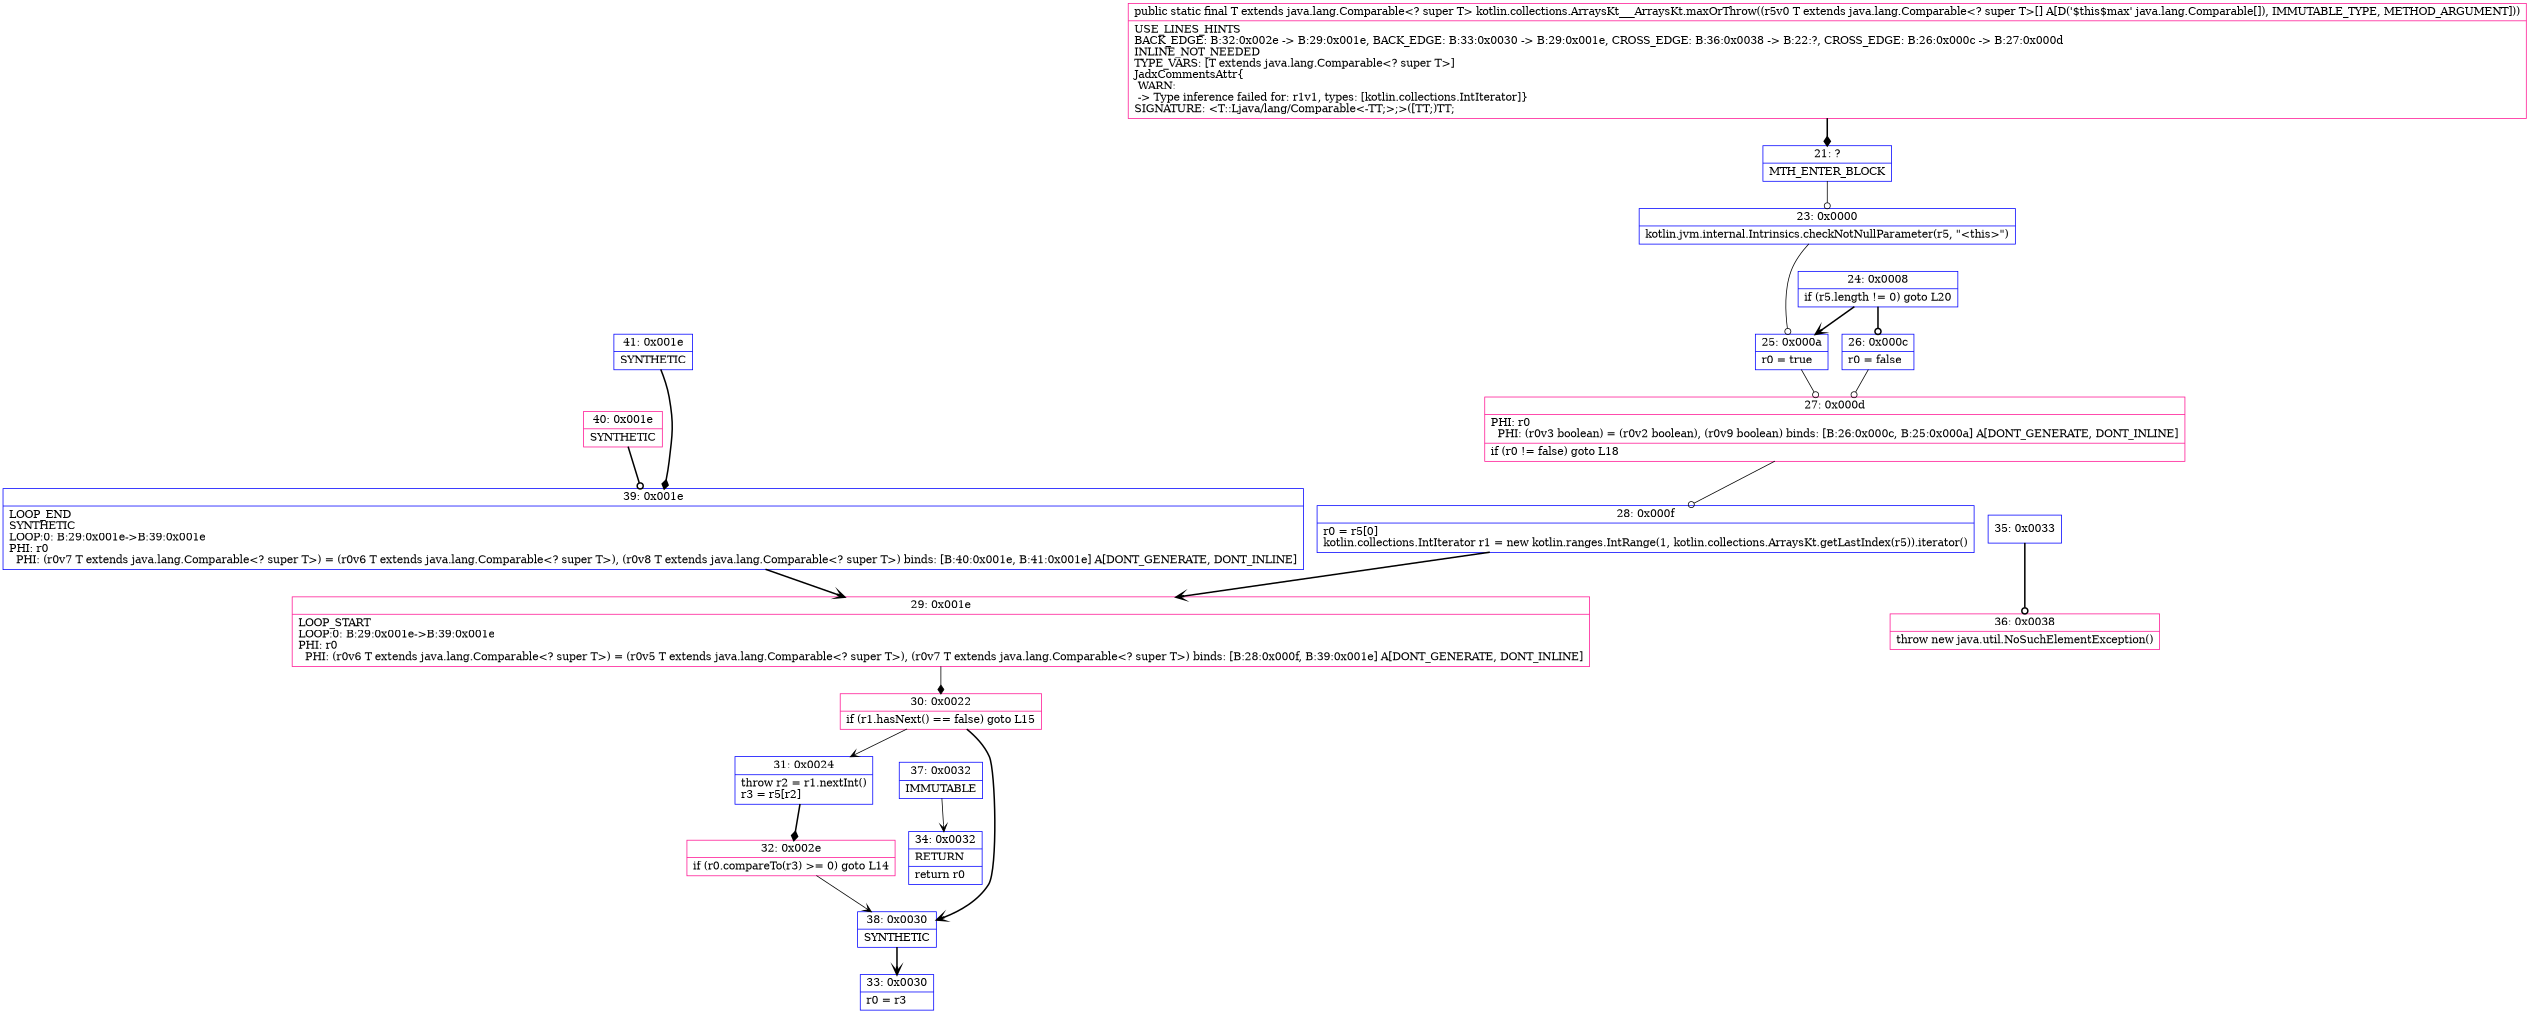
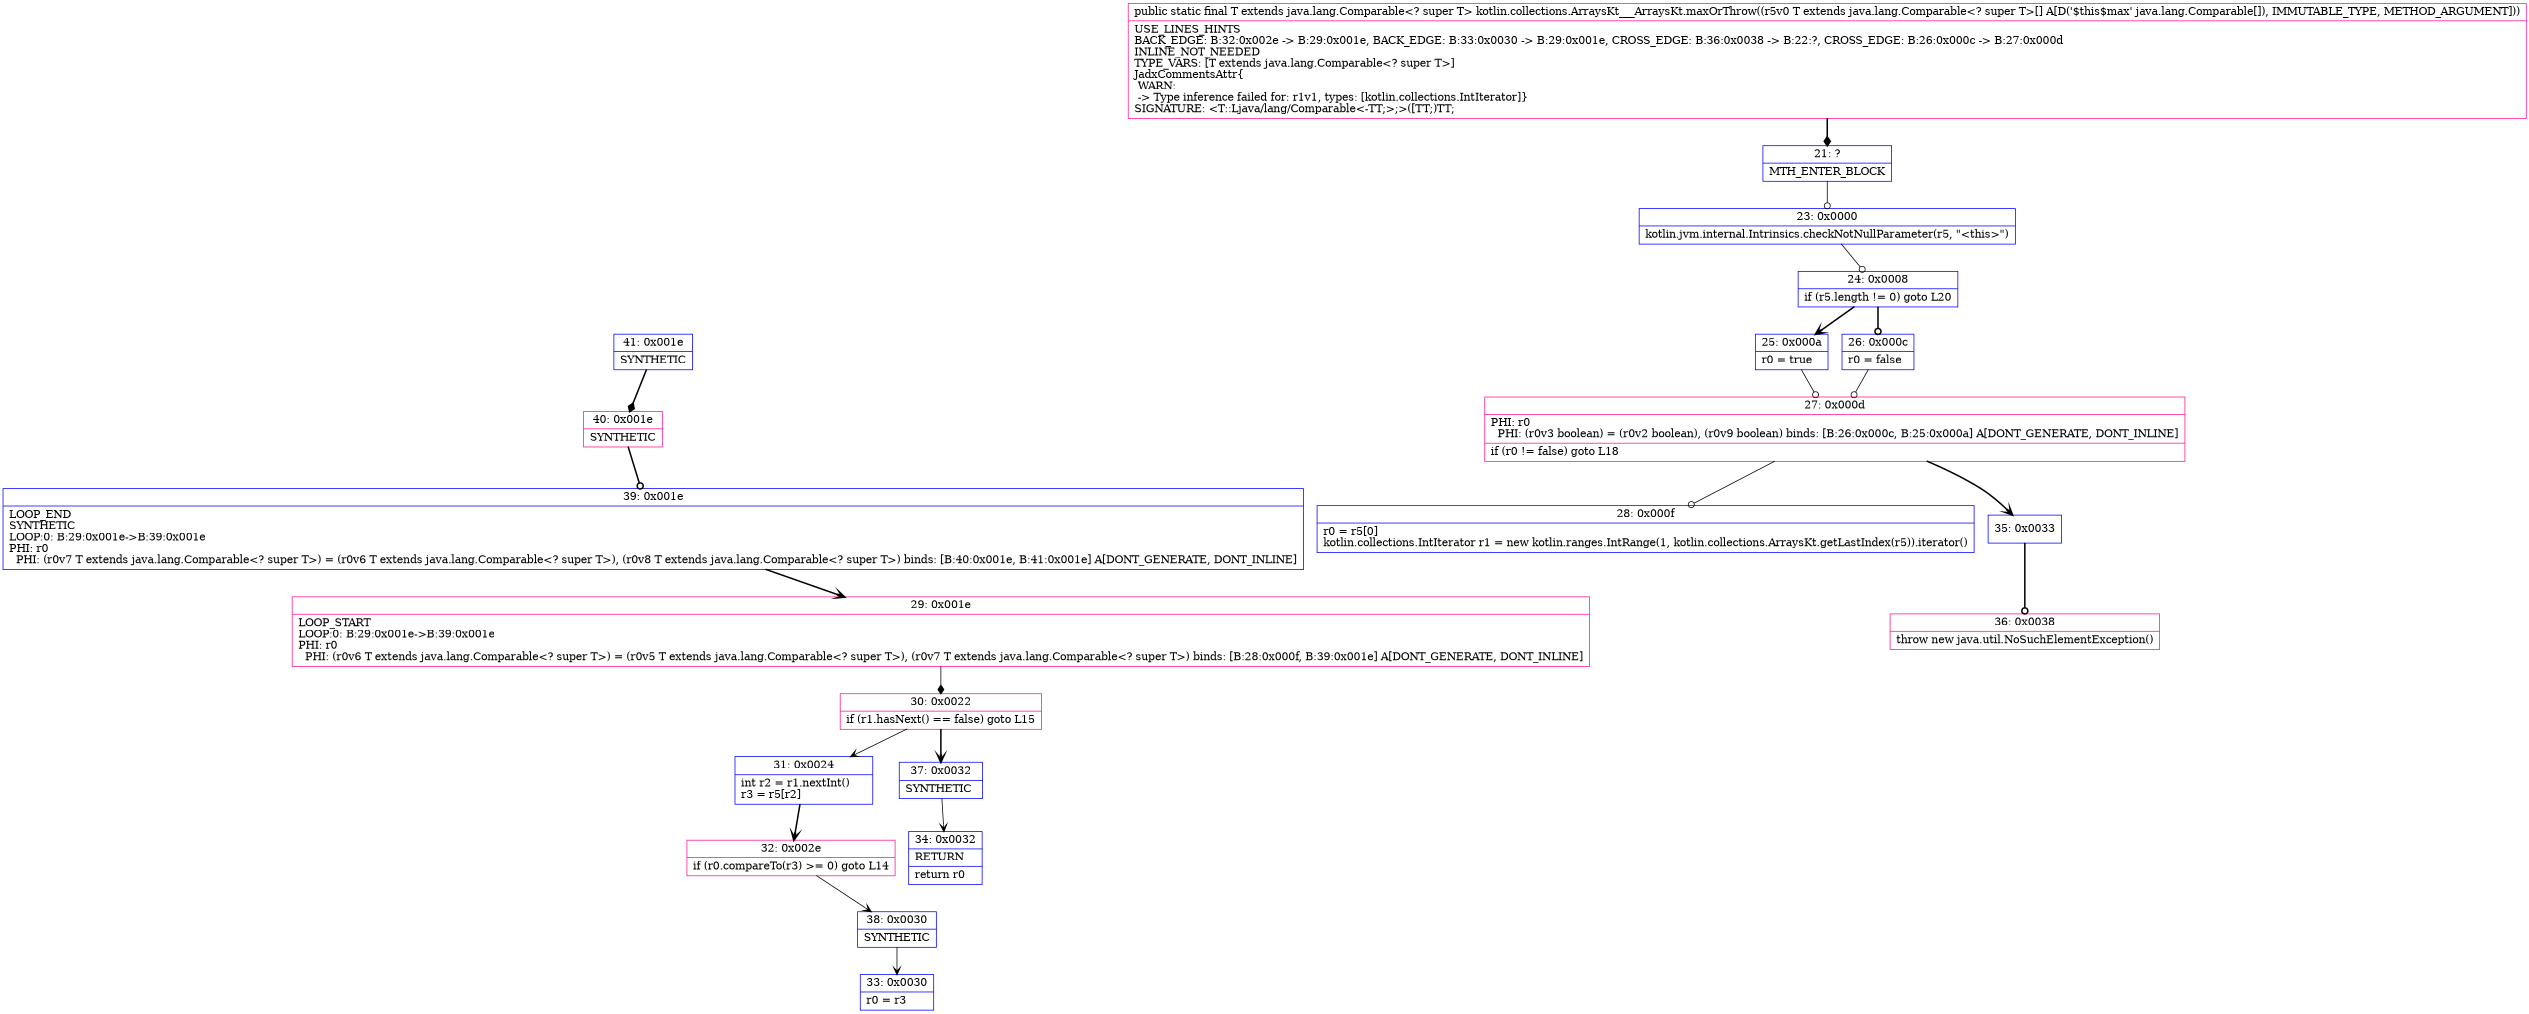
edge "23: 0x0000" -> "25: 0x000a": now "23: 0x0000" -> "24: 0x0008"
edge "41: 0x001e" -> "39: 0x001e": now "41: 0x001e" -> "40: 0x001e"
edge "27: 0x000d" -> "35: 0x0033": added
edge "28: 0x000f" -> "29: 0x001e": removed
node "31: 0x0024": text "throw r2 = r1.nextInt()" -> "int r2 = r1.nextInt()"
node "37: 0x0032": text "IMMUTABLE" -> "SYNTHETIC"
edge "31: 0x0024" -> "32: 0x002e": arrowhead diamond -> vee
edge "30: 0x0022" -> "38: 0x0030": now "30: 0x0022" -> "37: 0x0032"
edge "38: 0x0030" -> "33: 0x0030": style bold -> solid
